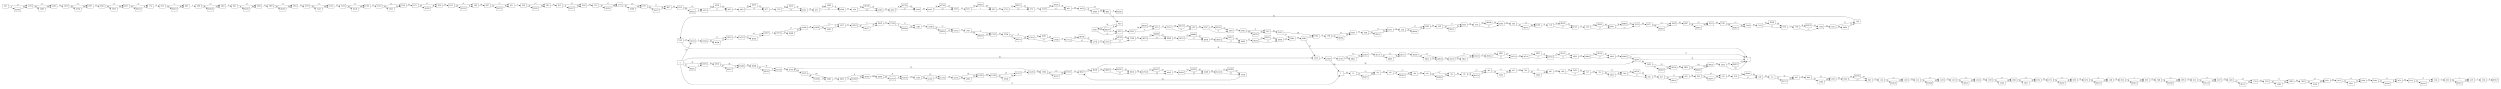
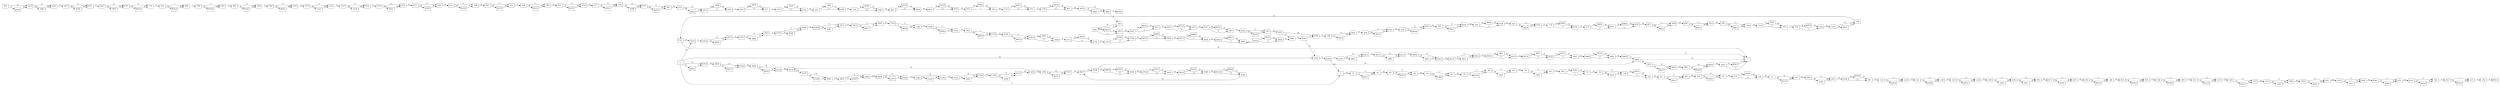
edge "18587" -> "19629": reversed
